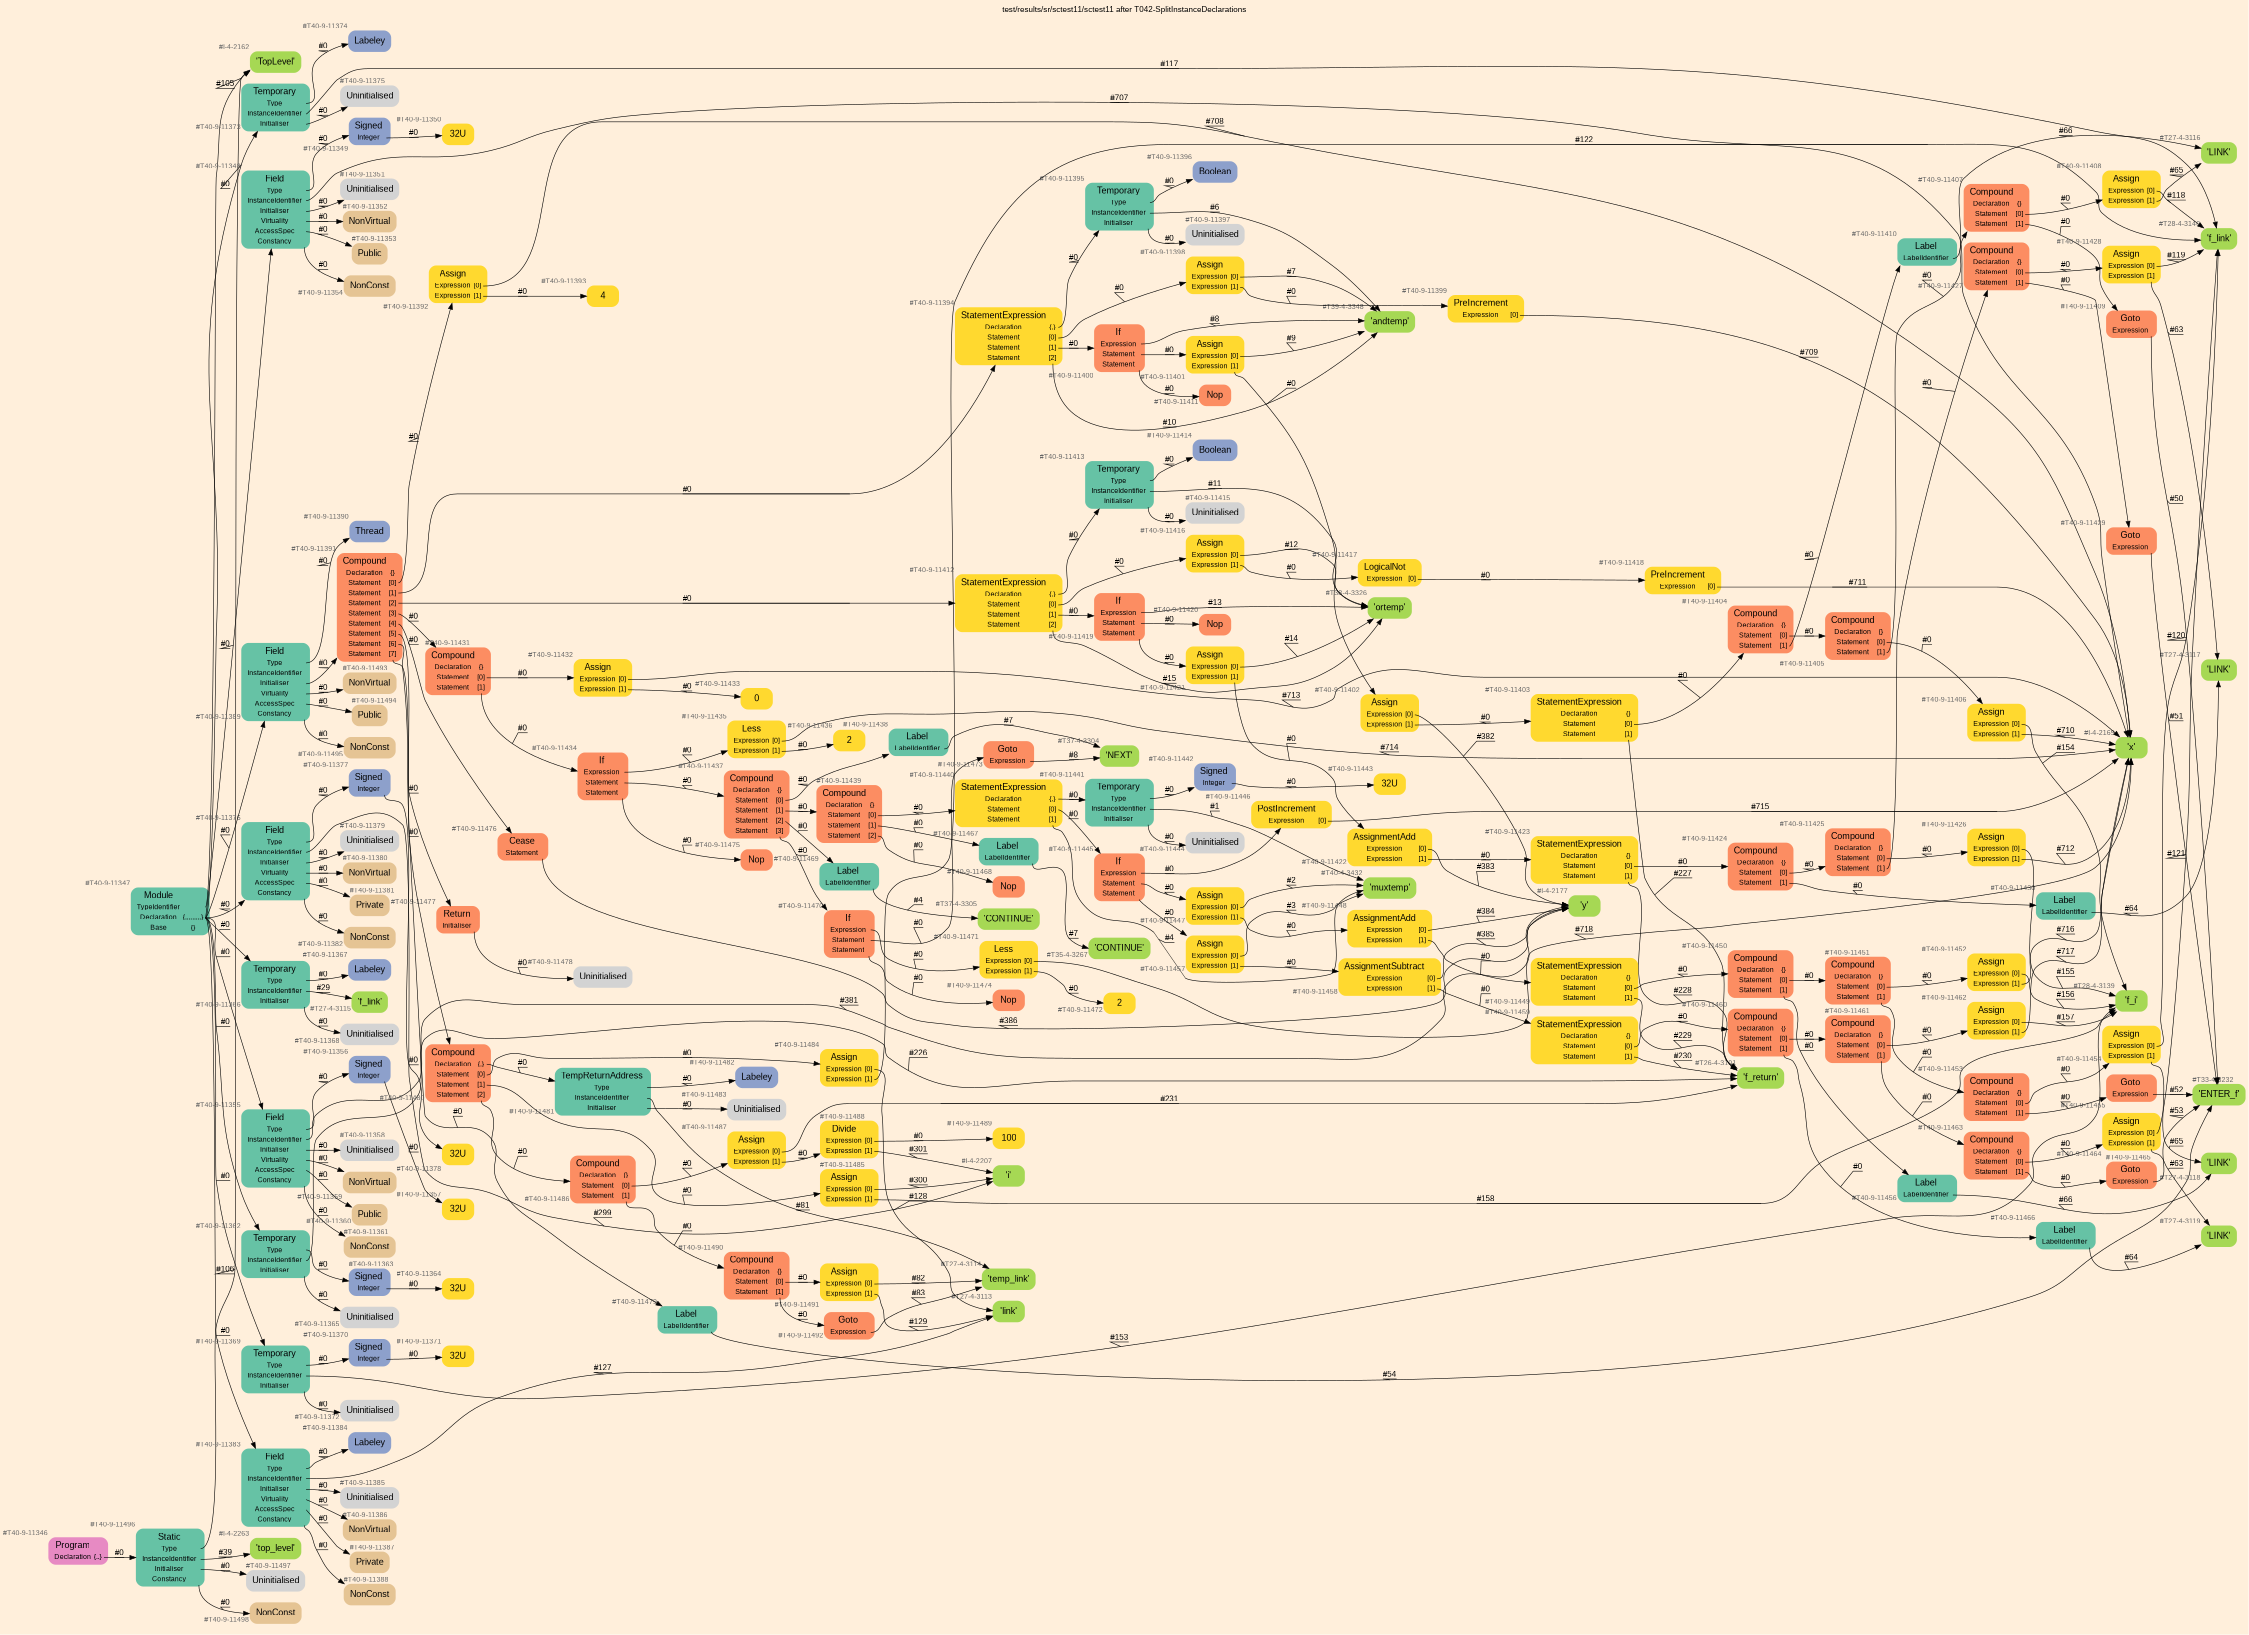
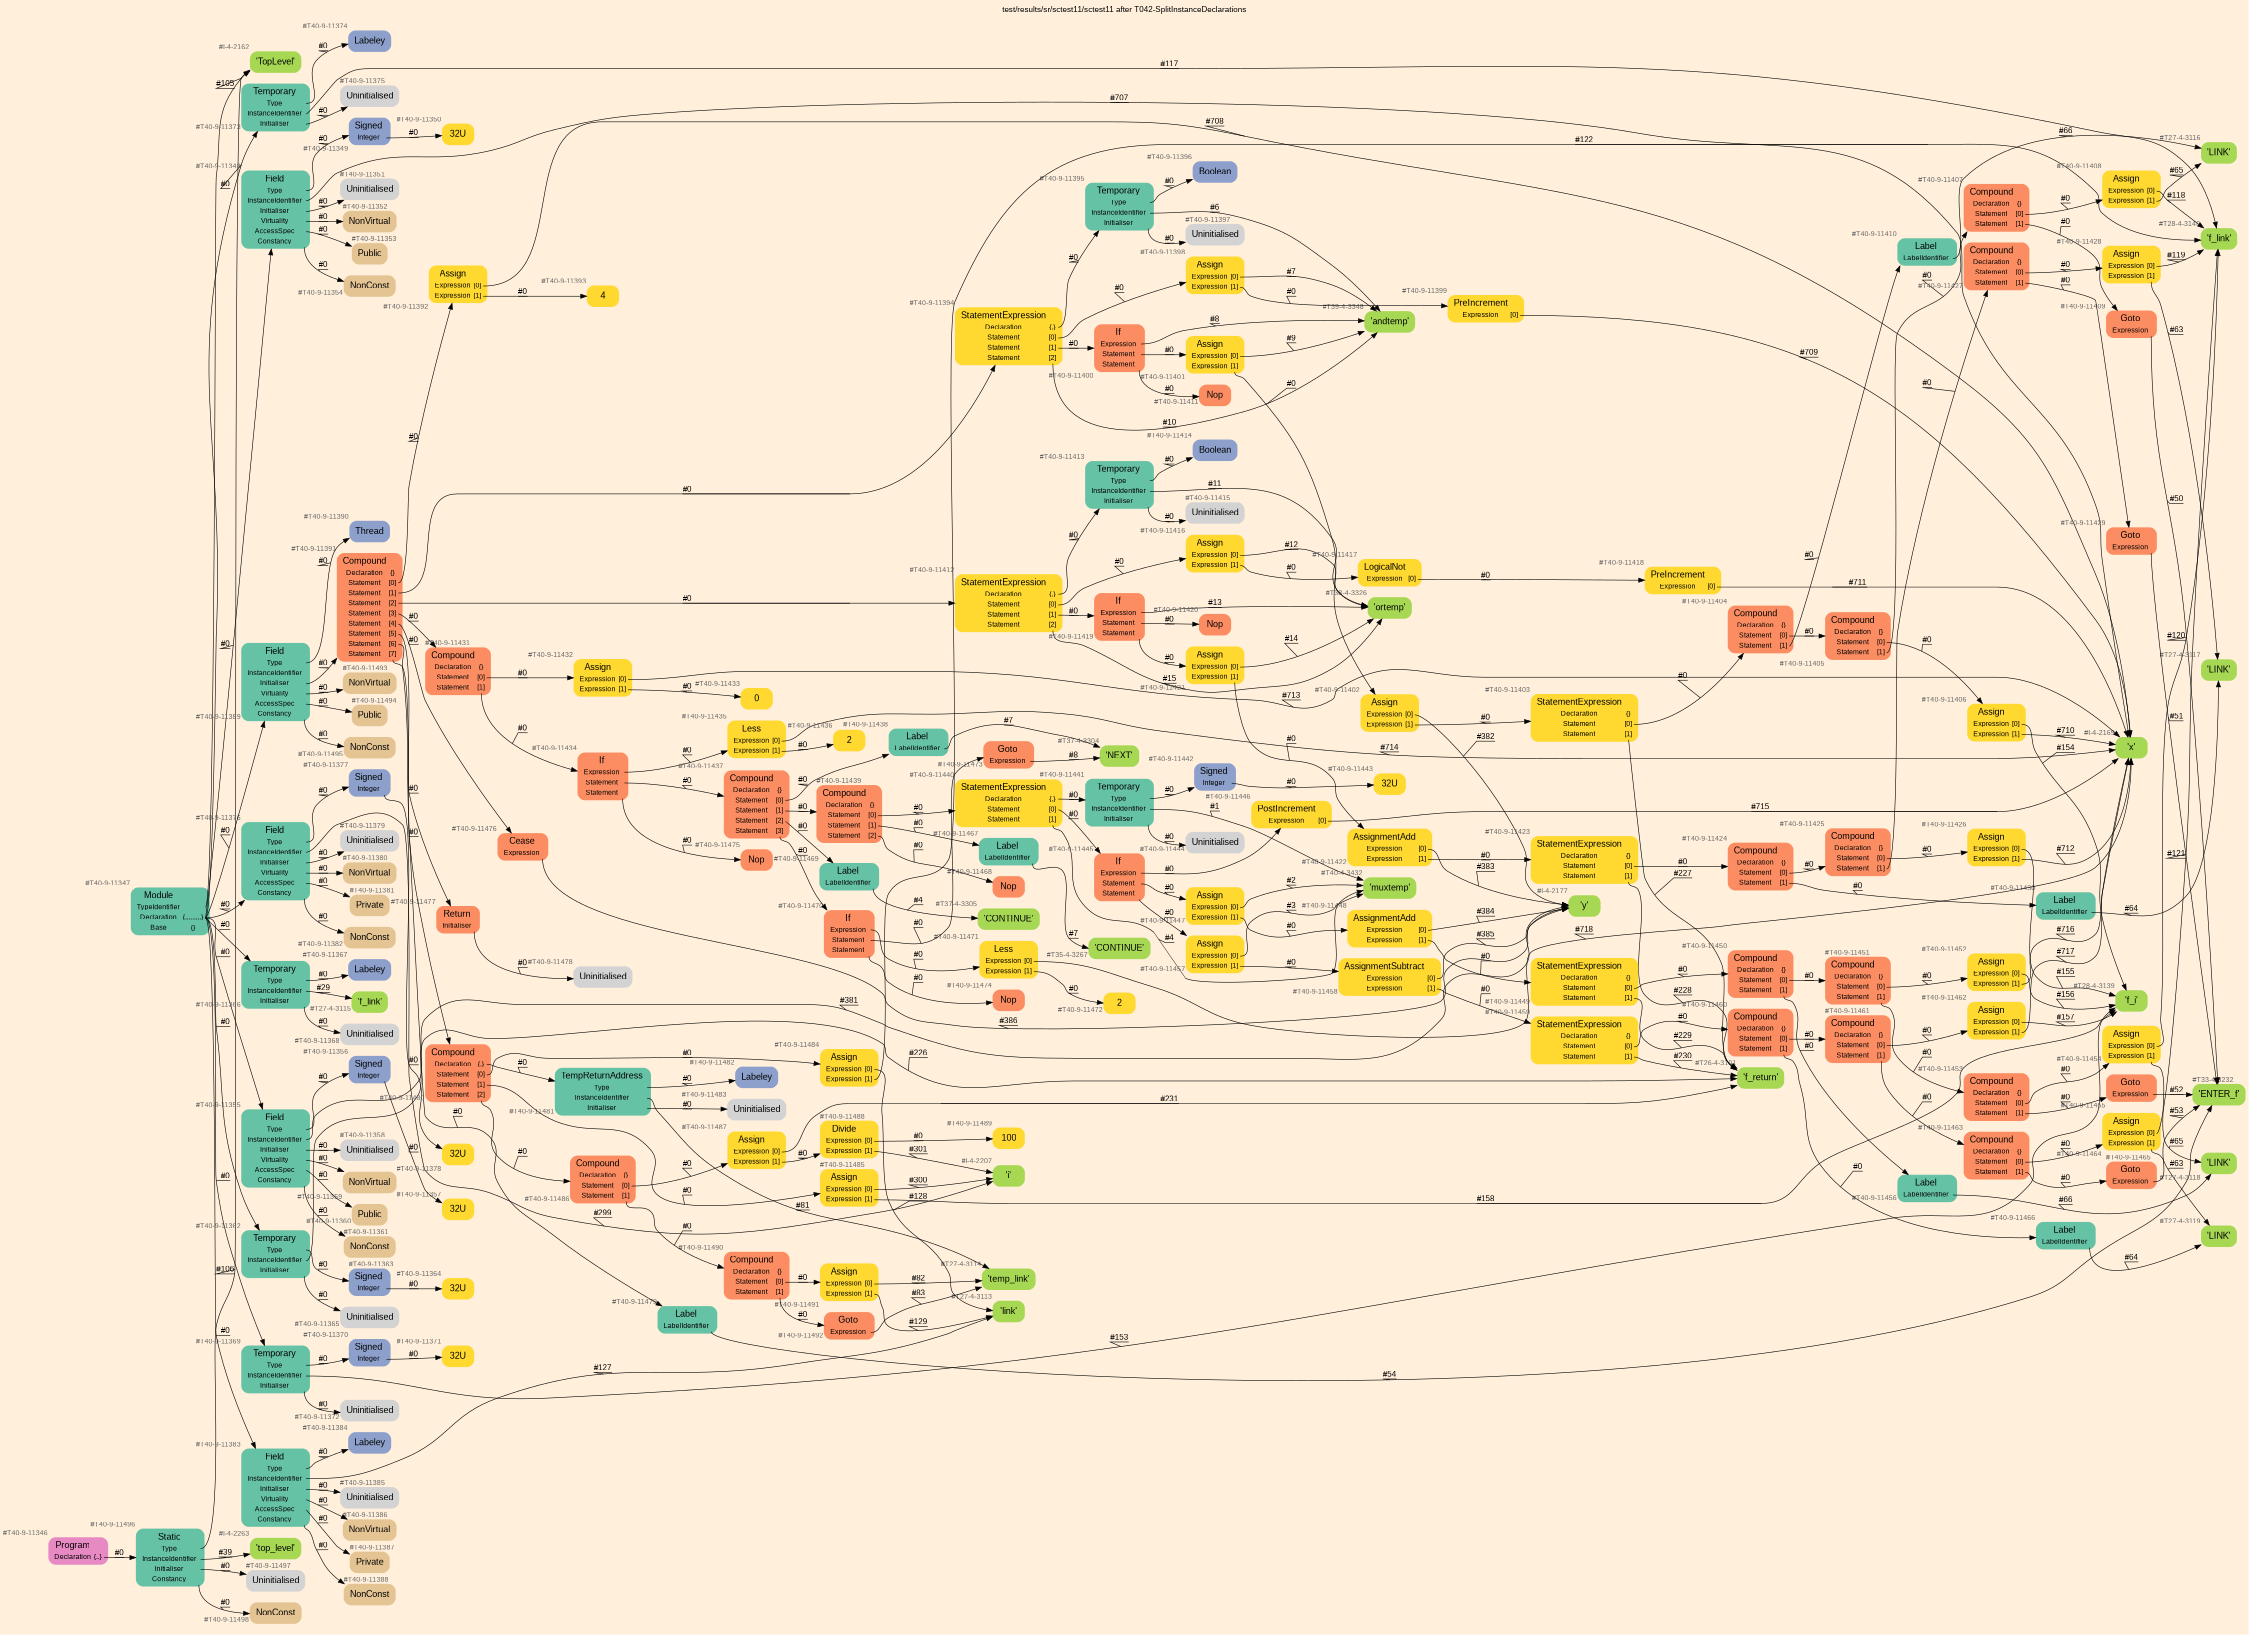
node "Cease": text "Statement" -> "Expression"
